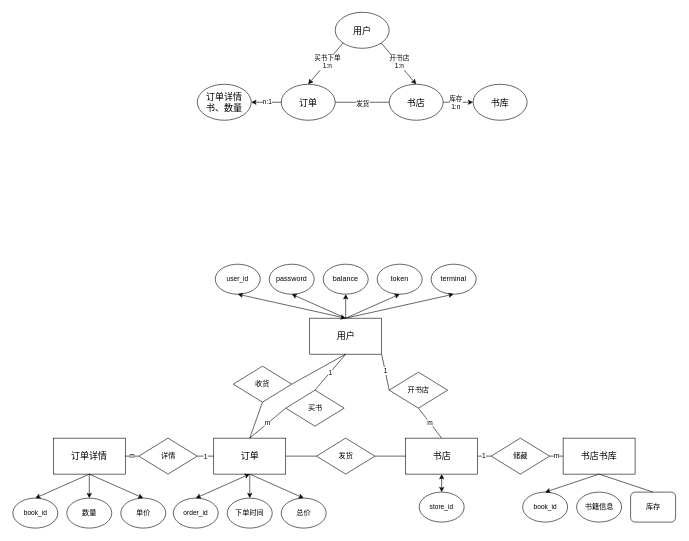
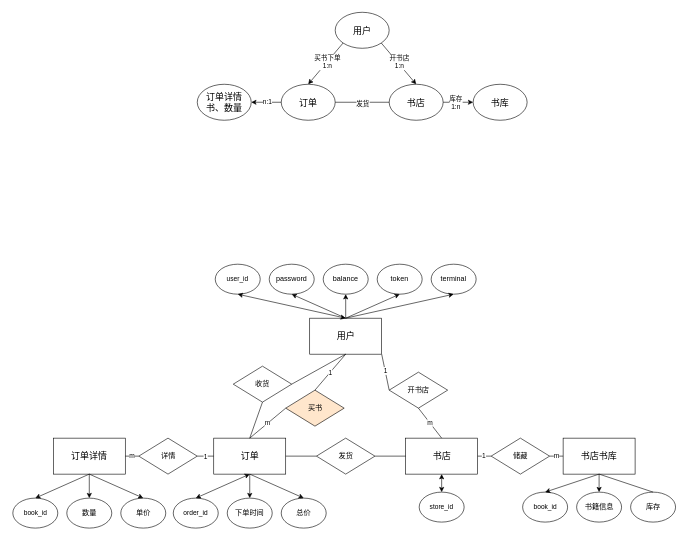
node "买书": fillcolor #ffffff -> #ffe6cc
edge "书店书库" -> "书籍信息": added
node "库存": shape rounded rectangle -> ellipse
